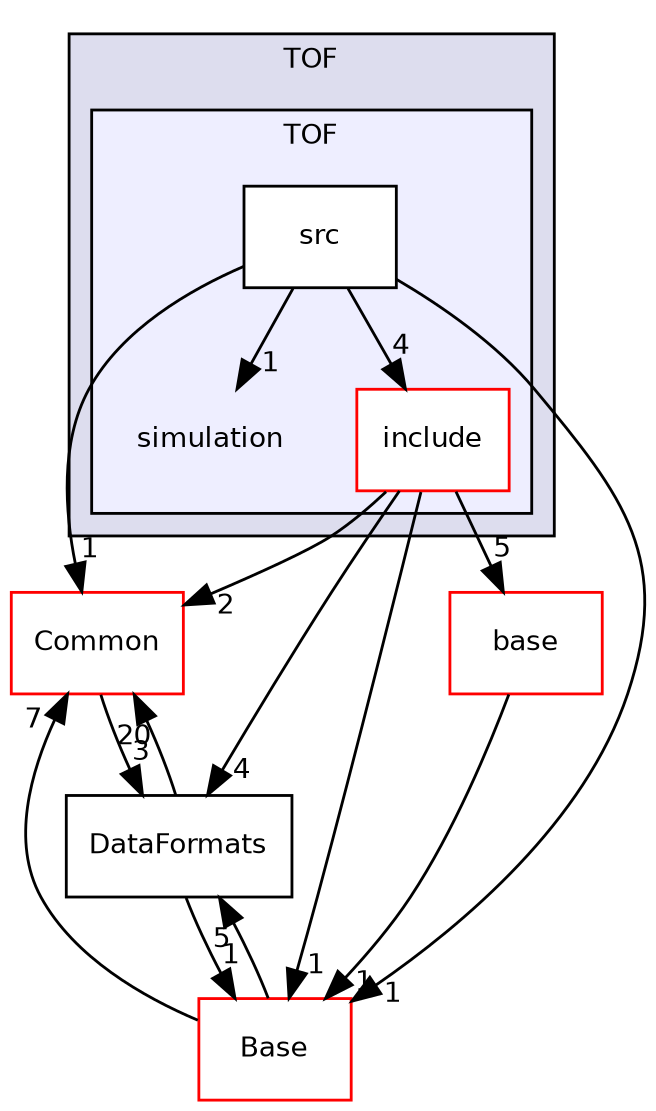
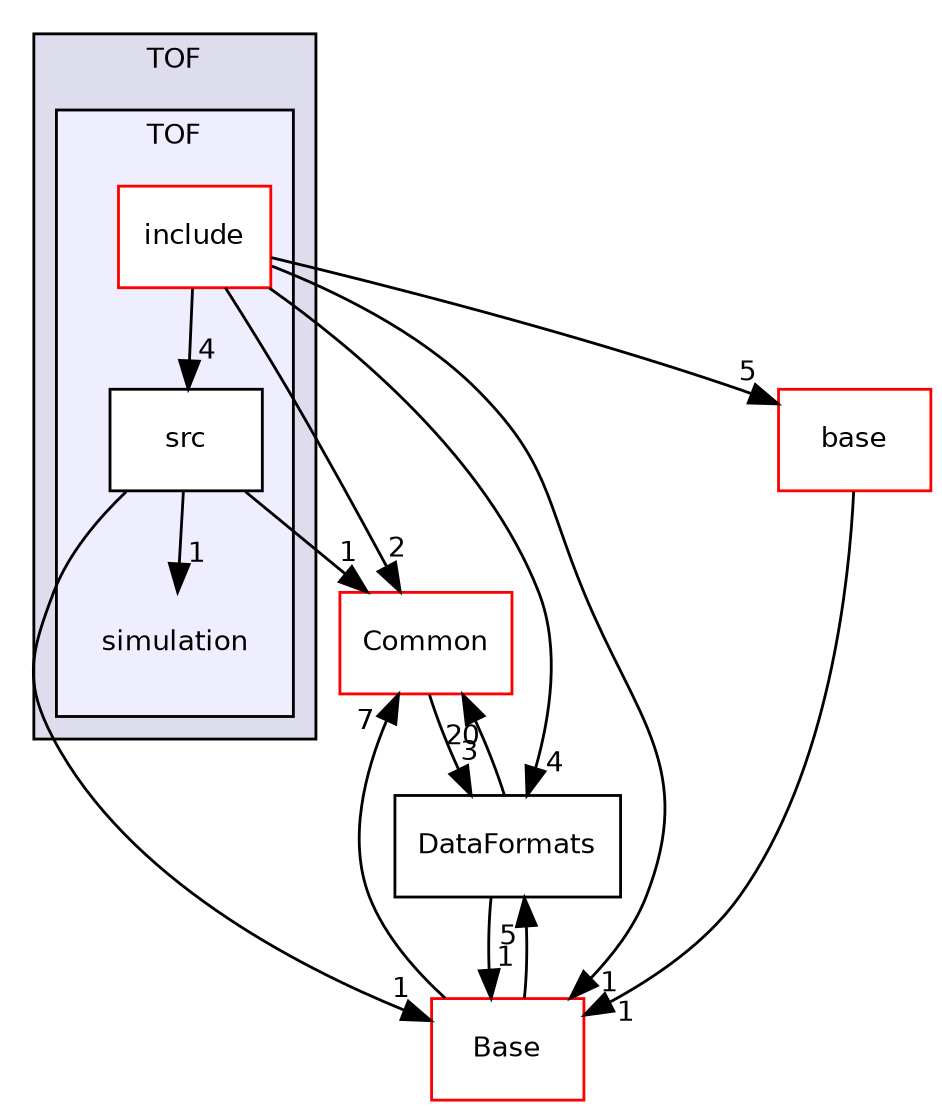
edge "src" -> "include": reversed
